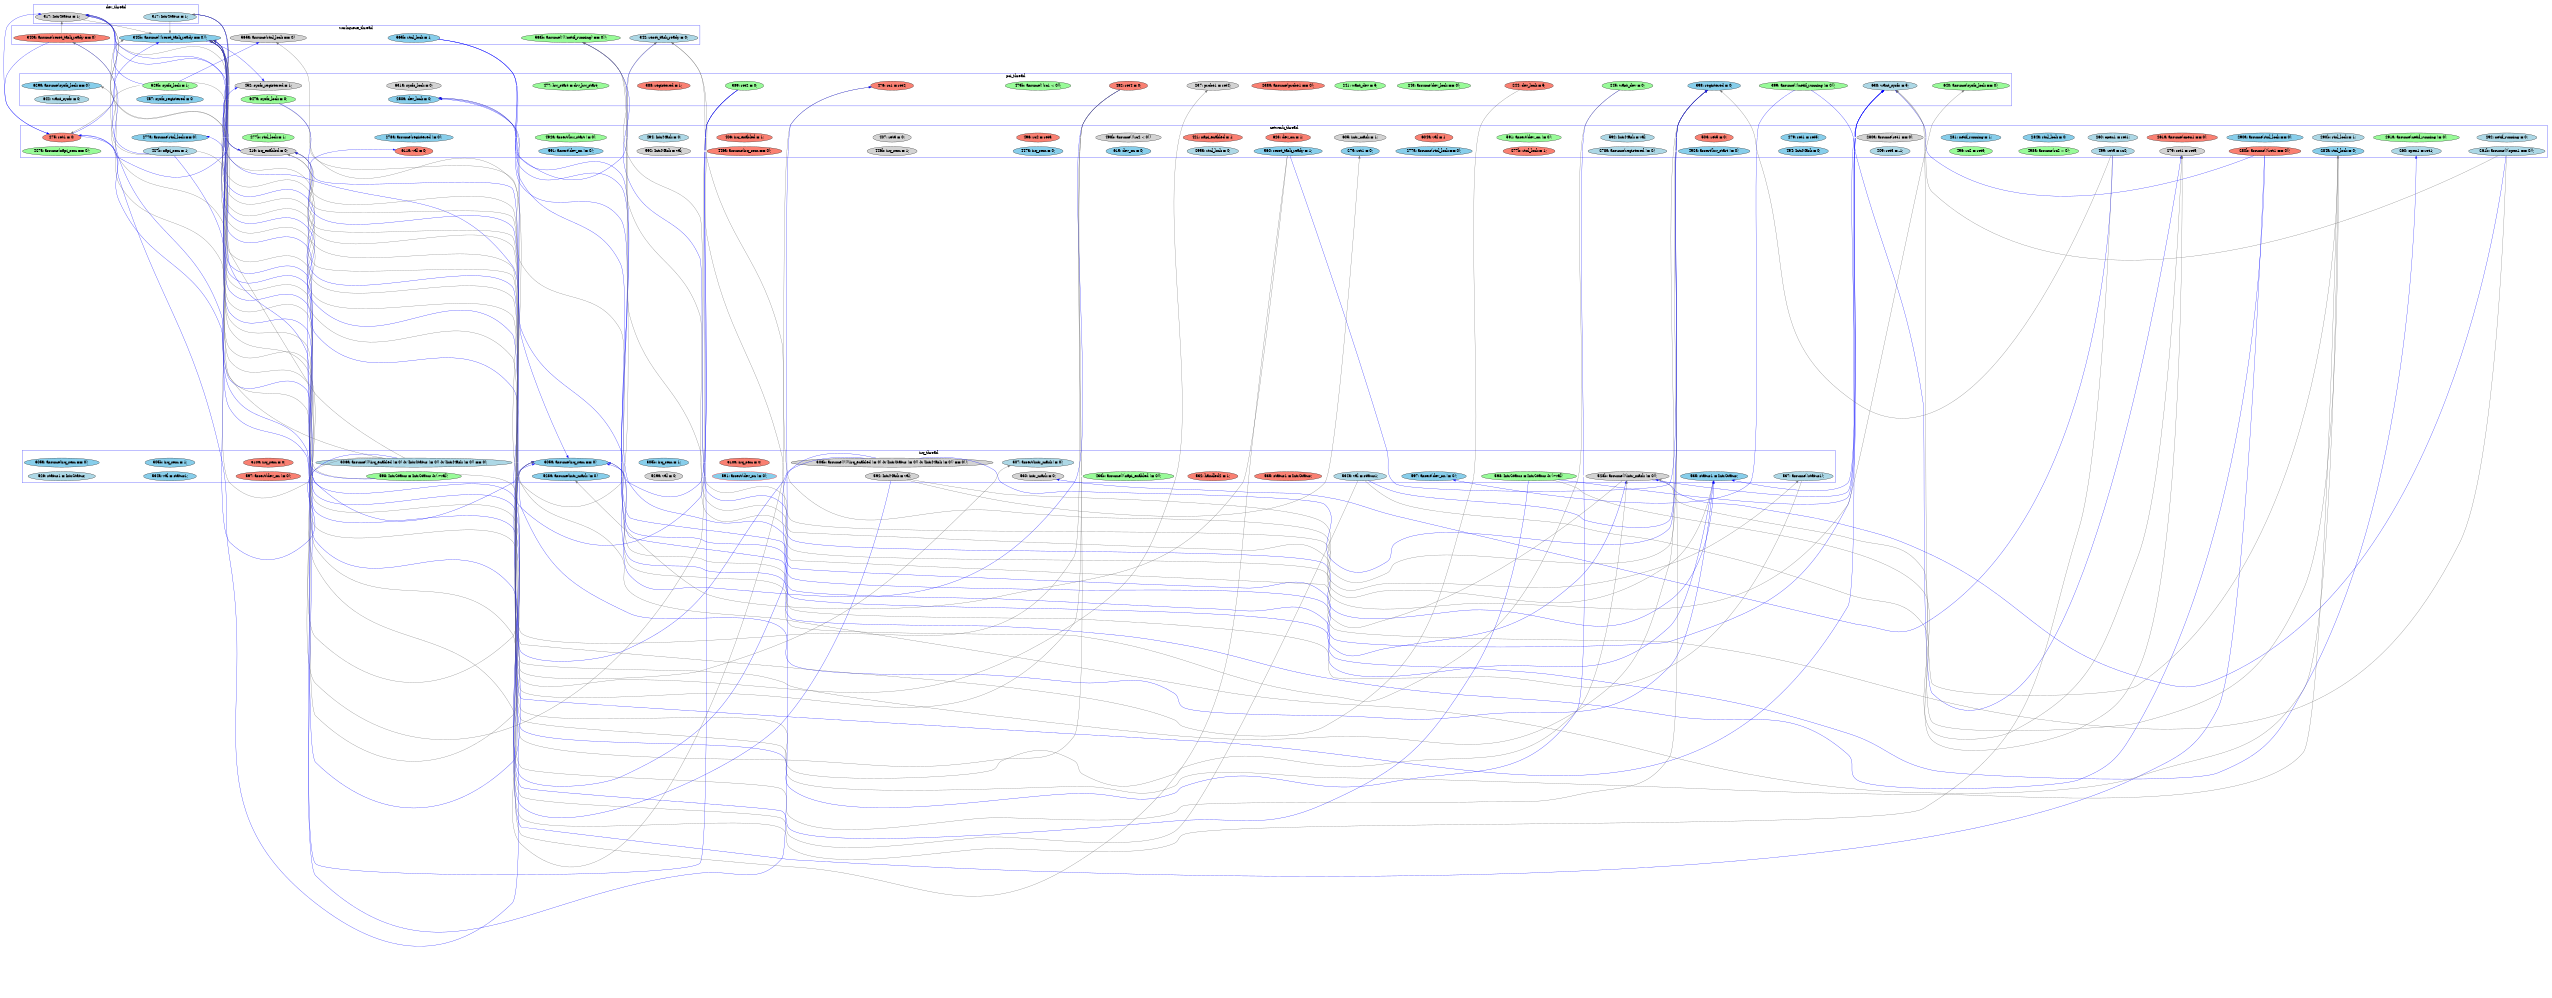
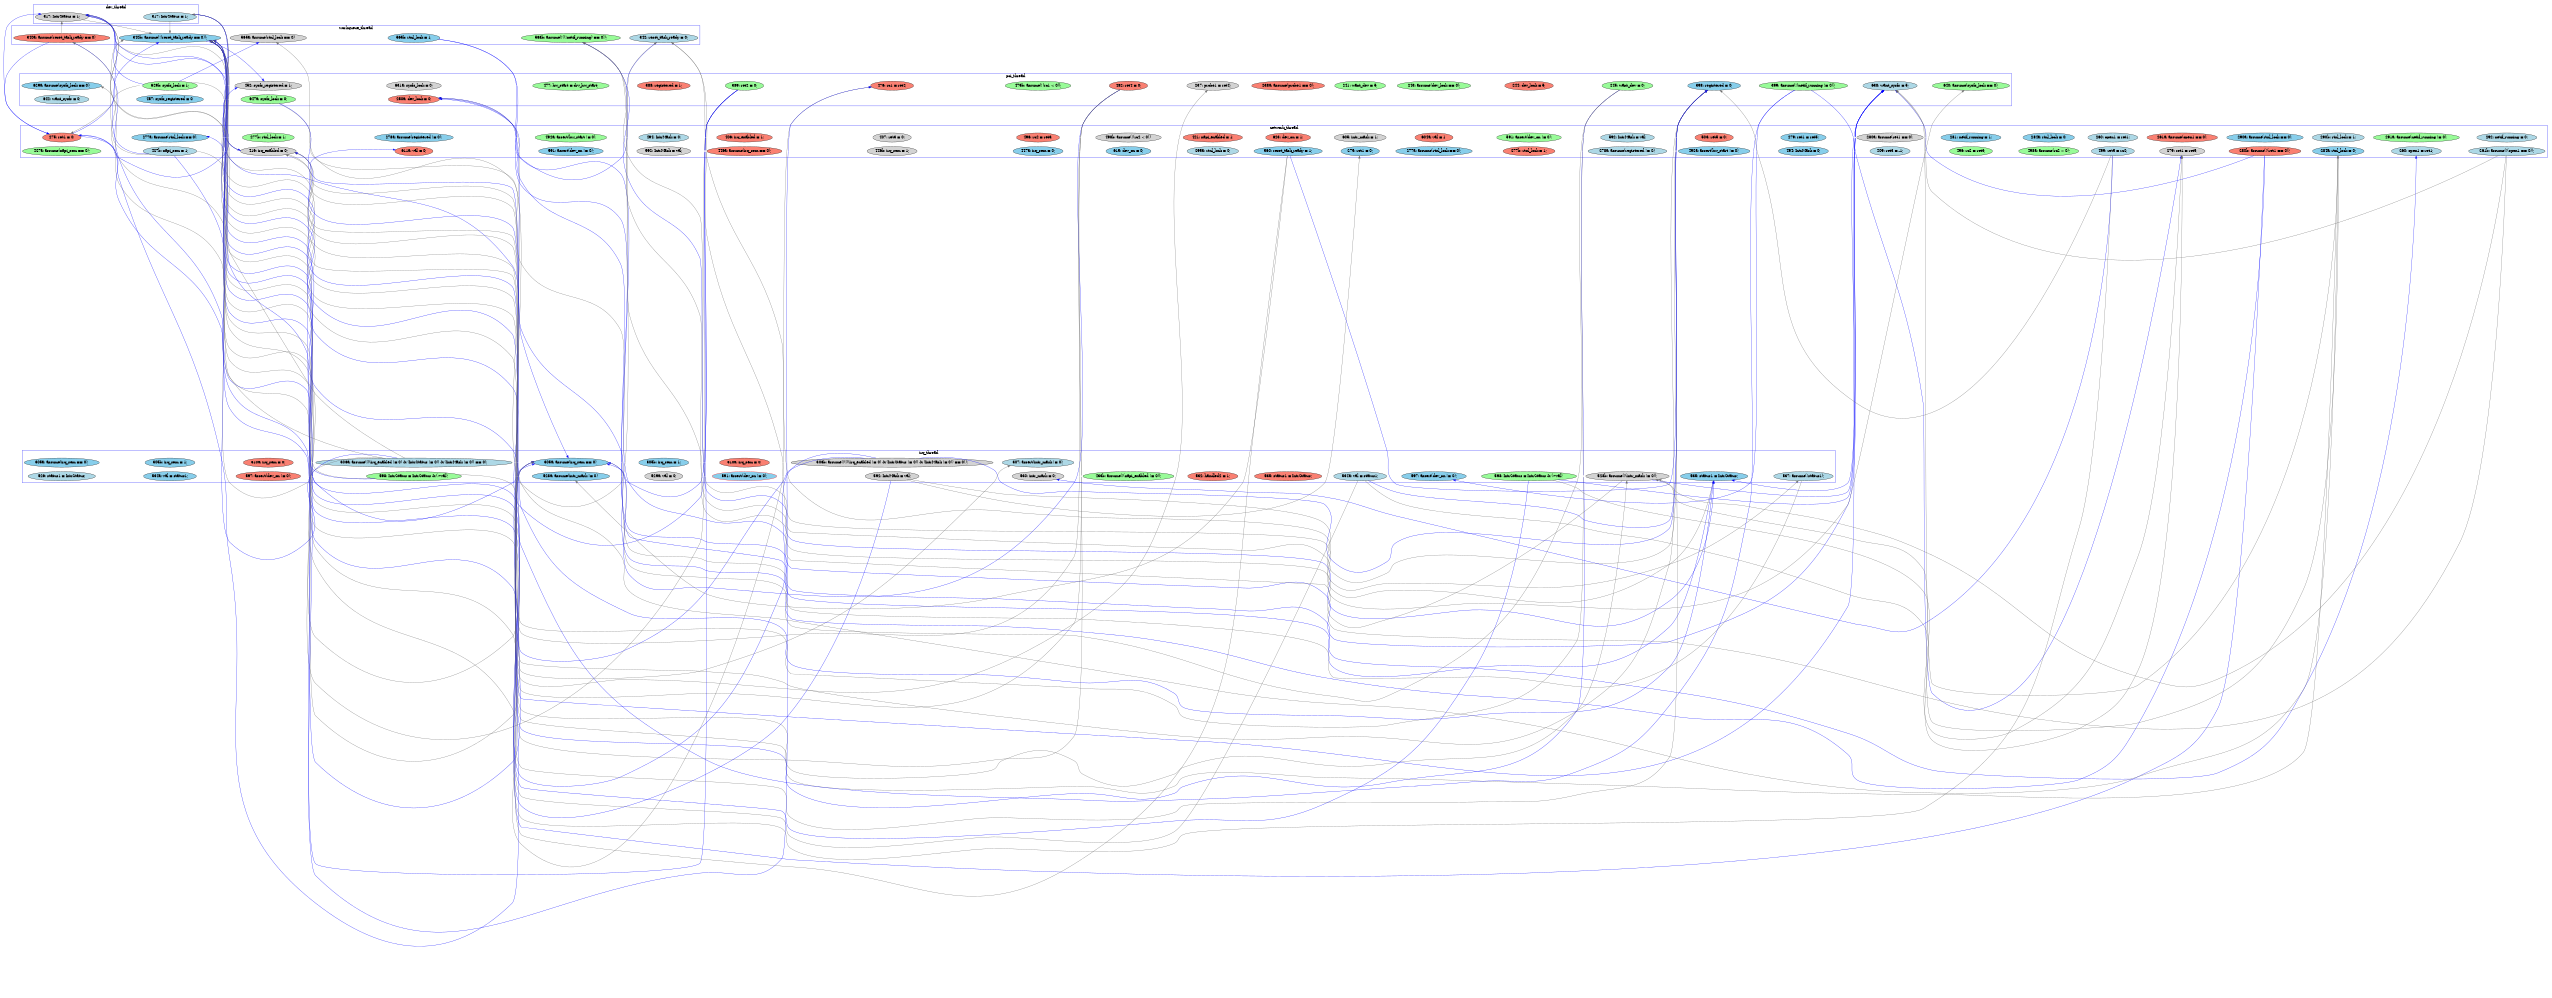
node "250a: dev_lock = 0;": fillcolor skyblue -> salmon
edge "565b: rtnl_lock = 1;" -> "528b: assume(!(intr_mask != 0));": removed
edge "261b: assume(!(open1 == 0));" -> "528b: assume(!(intr_mask != 0));": color blue -> gray40
edge "244: dev_lock = 5;" -> "416: irq_enabled = 0;": now "245: want_dev = 0;" -> "416: irq_enabled = 0;"
edge "399: assume(!(netif_running != 0));" -> "340b: assume(!(reset_task_ready == 0));": added
